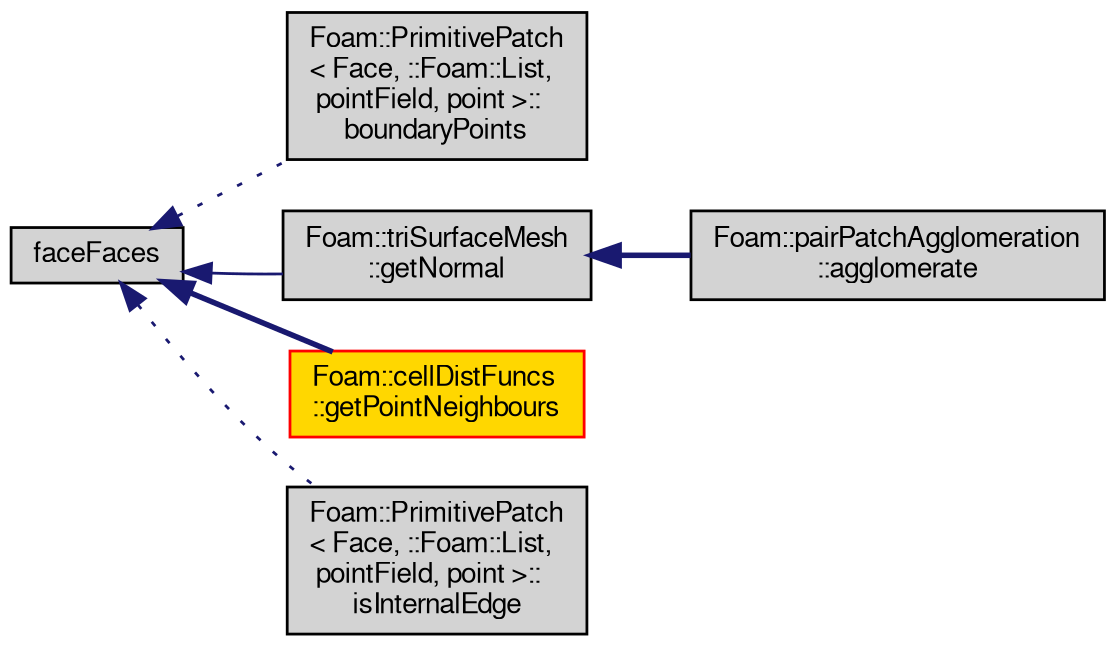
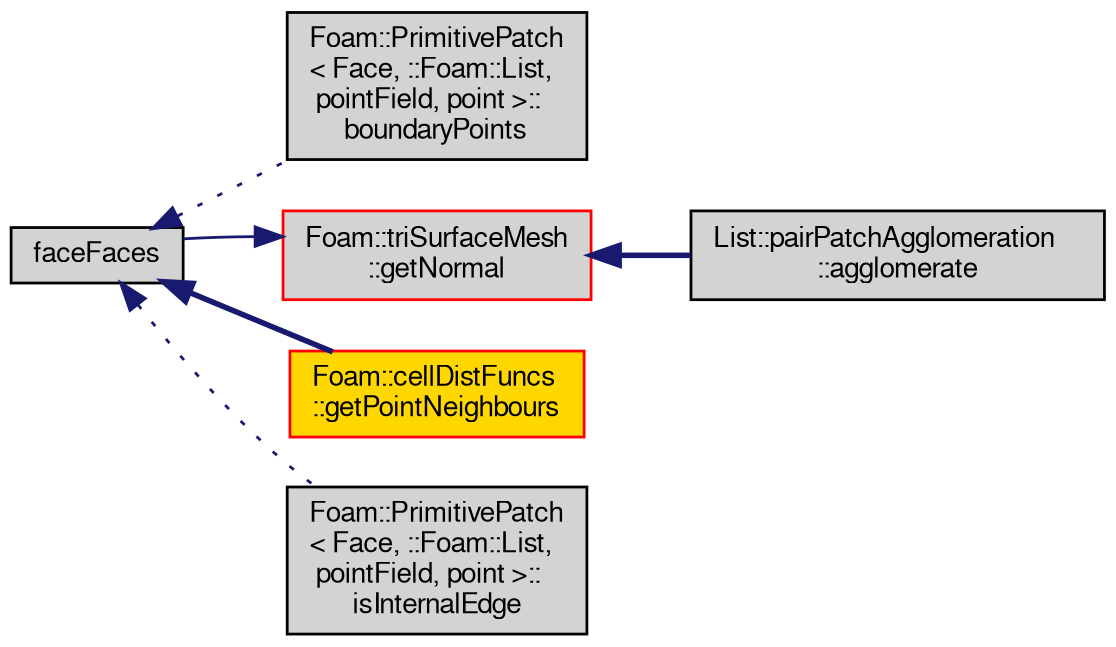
node "Foam::triSurfaceMesh ::getNormal": color black -> red
node "Foam::pairPatchAgglomeration ::agglomerate": label "Foam::pairPatchAgglomeration ::agglomerate" -> "List::pairPatchAgglomeration ::agglomerate"
edge "Foam::triSurfaceMesh ::getNormal" -> "faceFaces": reversed
